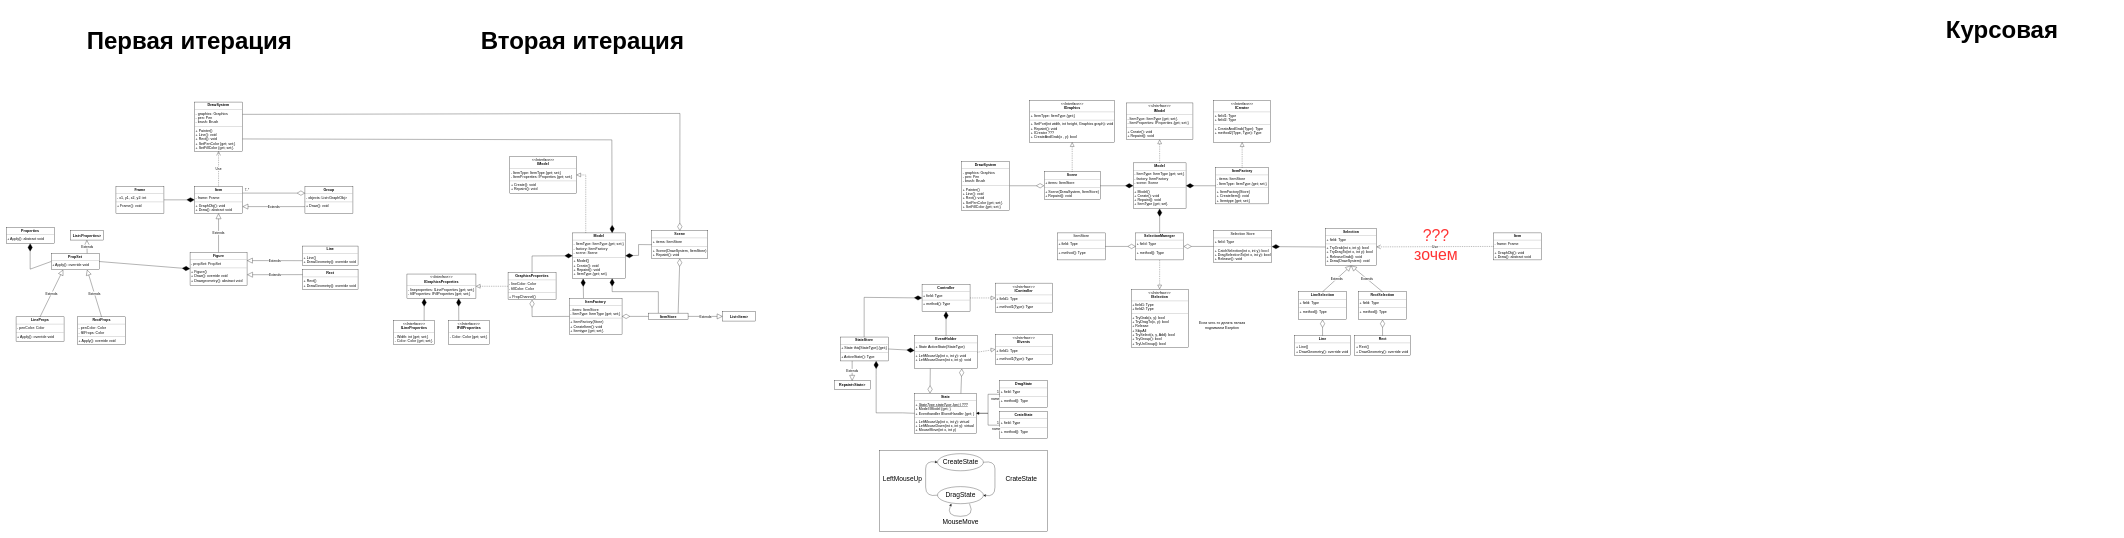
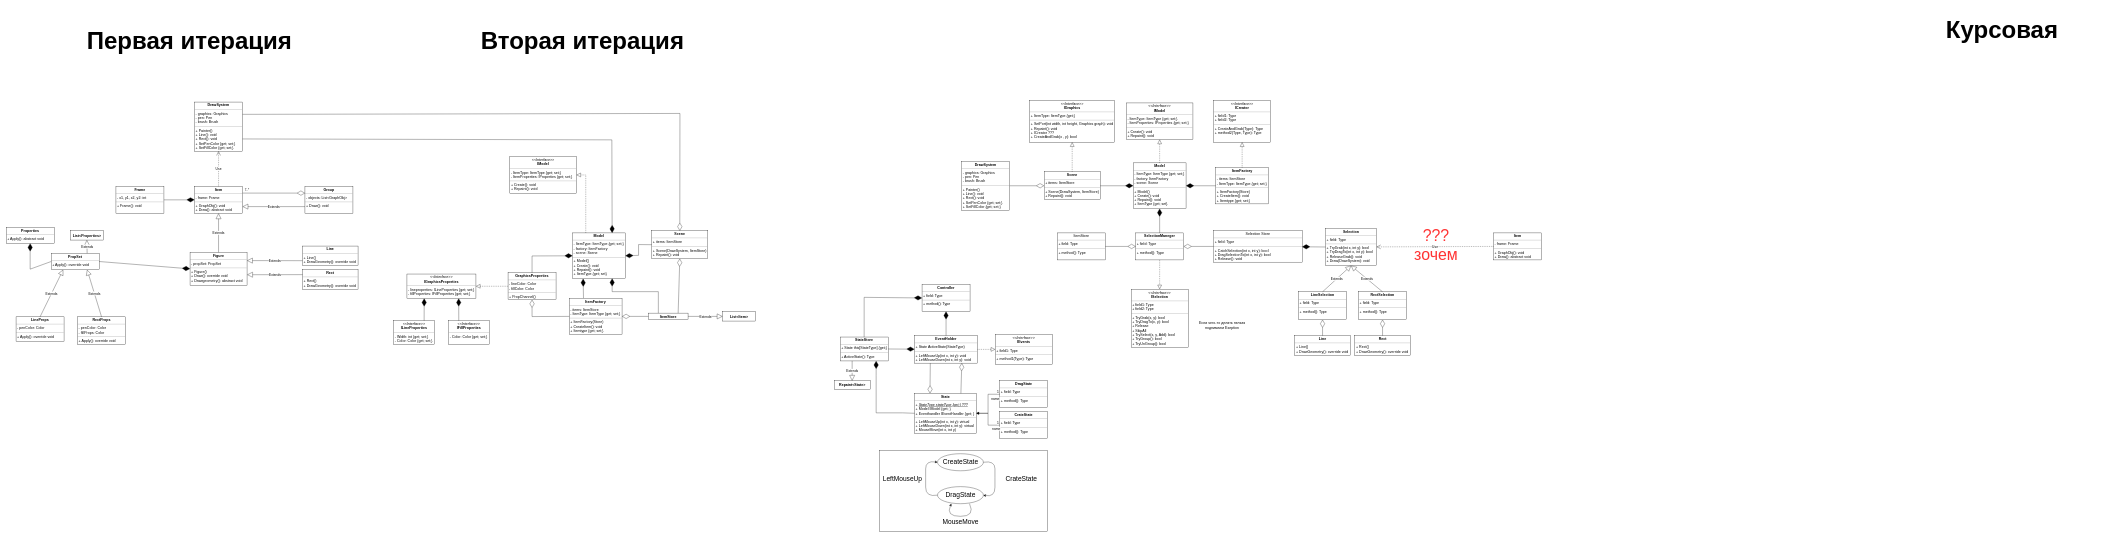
node "Selection Store + field: Type + CatchSelection(int x, int y): bool + DragSelectionTo(int x, int y): bool + Release(): void": size 58x31 -> 89x31
edge "Controller + field: Type + method(): Type" -> "<<Interface>> IController + field1: Type + method1(Type): Type": removed
node "<<Interface>> IController + field1: Type + method1(Type): Type": removed
node "EventHolder + State ActiveState(StateType) + LeftMouseUp(int x, int y): void + LeftMouseDown(int x, int y): void": size 63x33 -> 63x27
